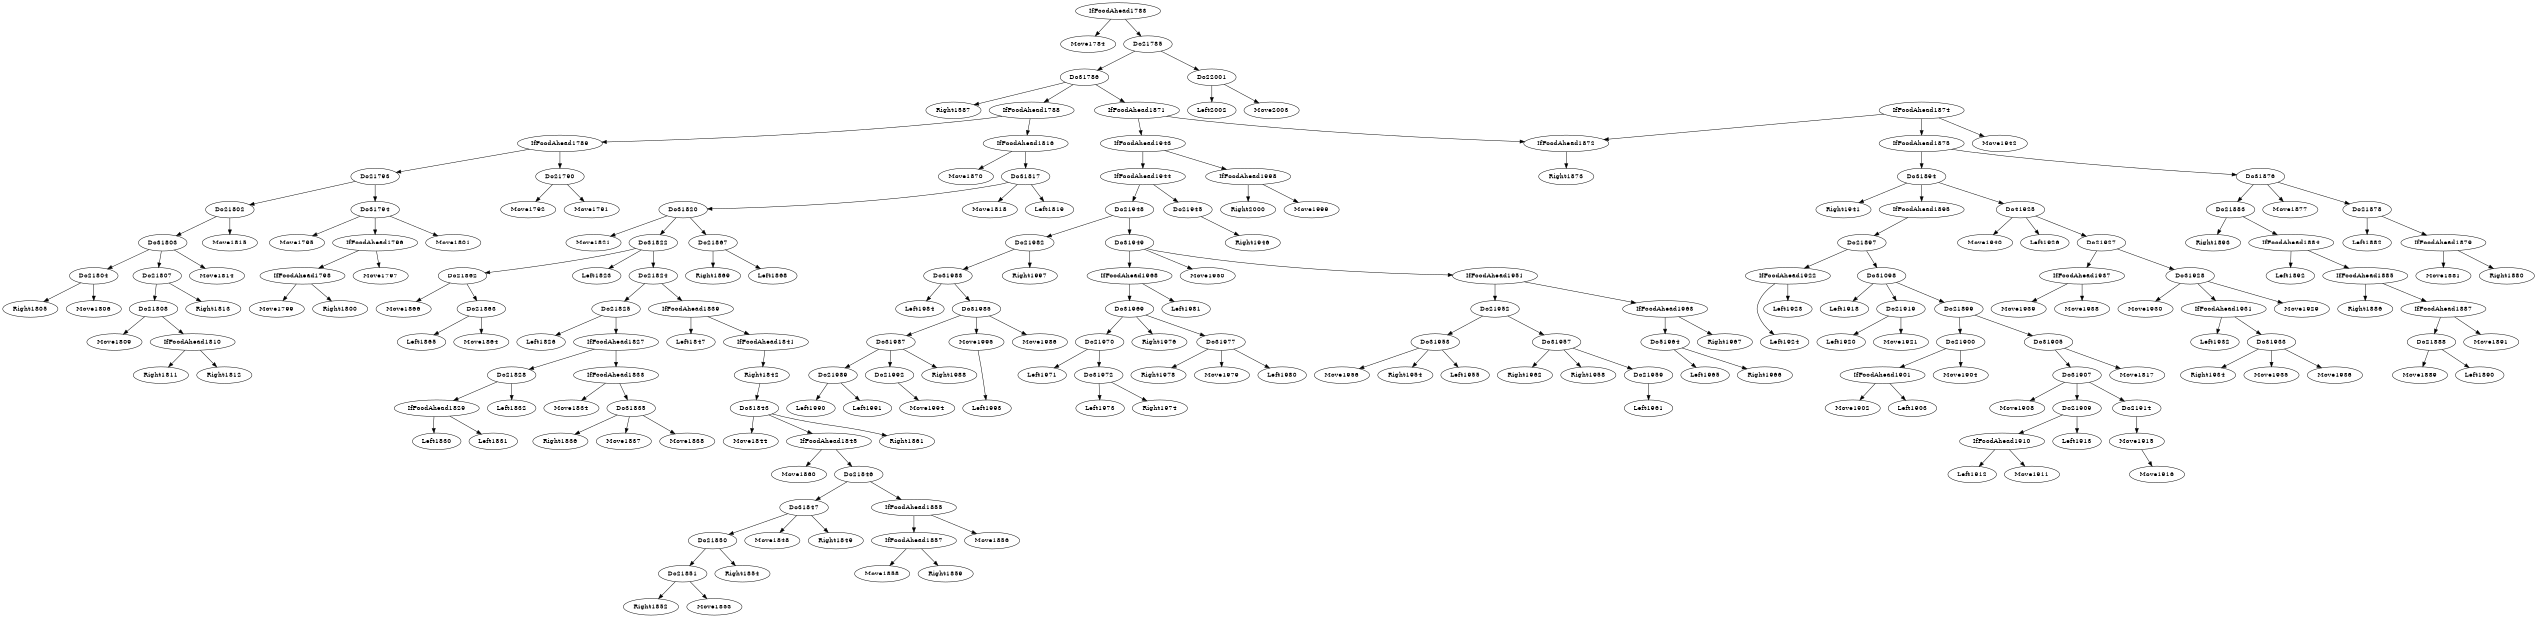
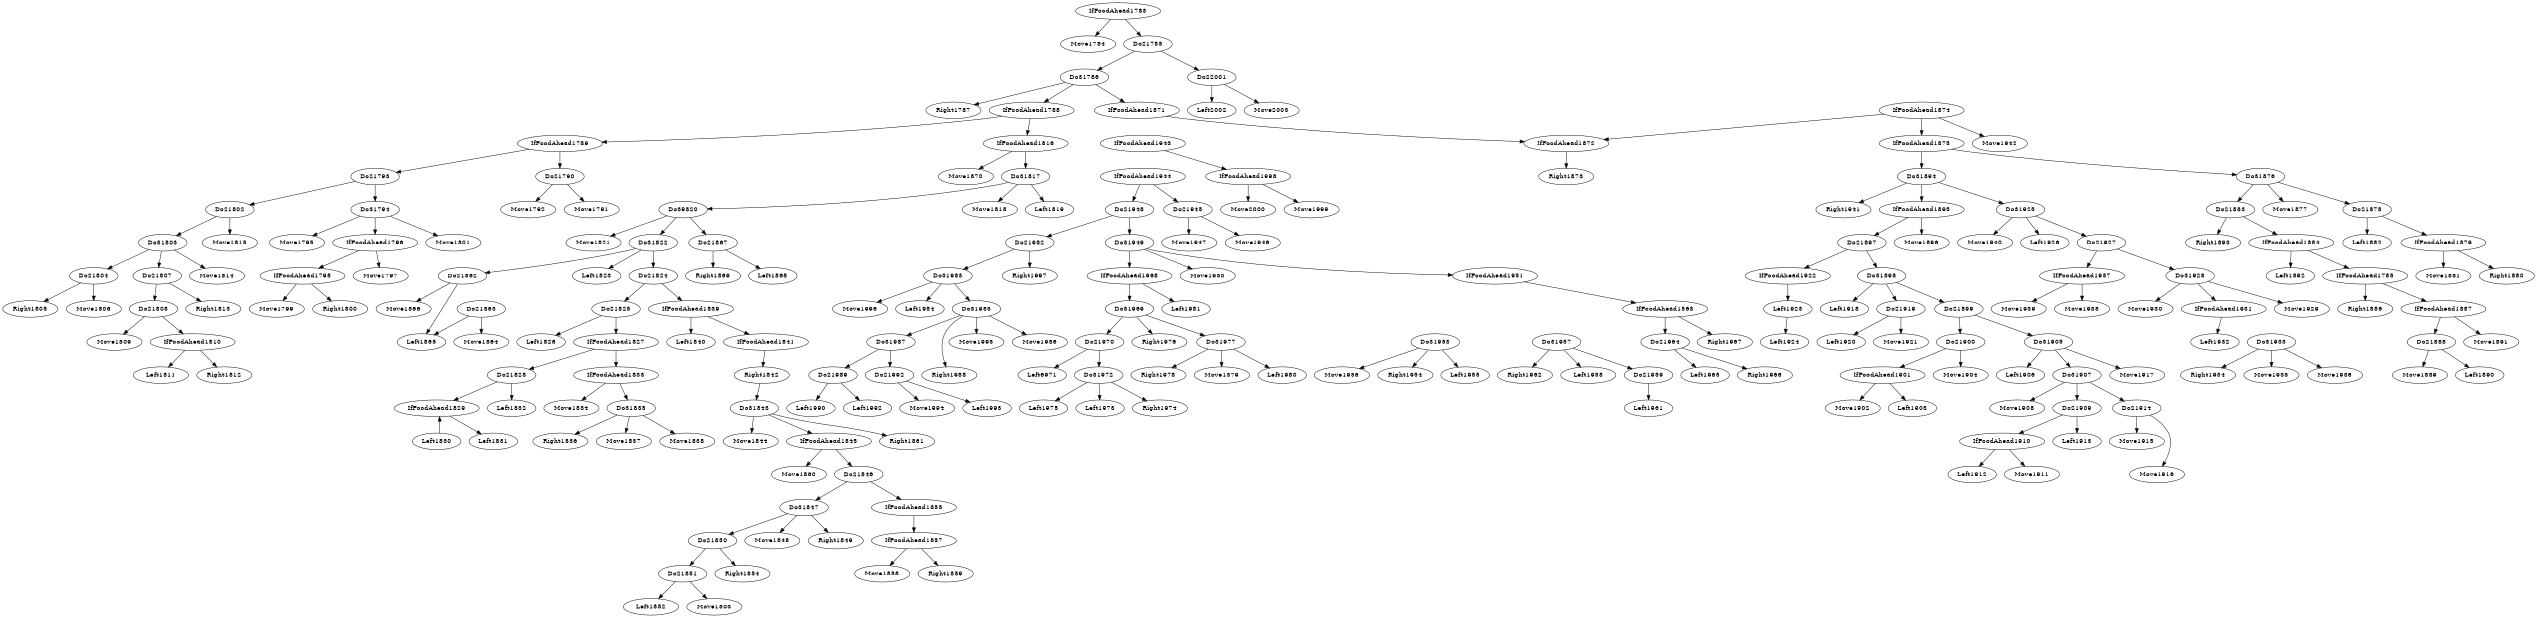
node "Right1587": label "Right1587" -> "Right1787"
edge "IfFoodAhead1871" -> "IfFoodAhead1943": removed
edge "IfFoodAhead1943" -> "IfFoodAhead1944": removed
node "Do31820": label "Do31820" -> "Do39820"
node "Right2000": label "Right2000" -> "Move2000"
node "Do41925": label "Do41925" -> "Do31925"
node "Move1947": added
node "Right1946": label "Right1946" -> "Move1946"
node "Move1896": added
node "Do31098": label "Do31098" -> "Do31898"
node "IfFoodAhead1885": label "IfFoodAhead1885" -> "IfFoodAhead1785"
edge "Do21862" -> "Do21863": now "Do21862" -> "Left1865"
edge "IfFoodAhead1922" -> "Left1924": now "Left1923" -> "Left1924"
node "Move1996": added
node "Do21952": removed
node "IfFoodAhead1963": label "IfFoodAhead1963" -> "IfFoodAhead1563"
edge "IfFoodAhead1931" -> "Do31933": removed
node "Left1847": label "Left1847" -> "Left1840"
node "Do51964": label "Do51964" -> "Do21964"
edge "Do31987" -> "Right1988": now "Do31985" -> "Right1988"
edge "Move1995" -> "Left1993": now "Do21992" -> "Left1993"
node "Right1811": label "Right1811" -> "Left1811"
node "Left1971": label "Left1971" -> "Left6971"
node "Move1979": label "Move1979" -> "Move1379"
node "Right1958": label "Right1958" -> "Left1958"
node "Left1906": added
node "Move1817": label "Move1817" -> "Move1917"
node "Left1991": label "Left1991" -> "Left1992"
node "Left1975": added
edge "IfFoodAhead1829" -> "Left1830": reversed
edge "Move1915" -> "Move1916": now "Do21914" -> "Move1916"
node "Move1856": removed
node "Right1852": label "Right1852" -> "Left1852"
node "Move1853": label "Move1853" -> "Move1803"
